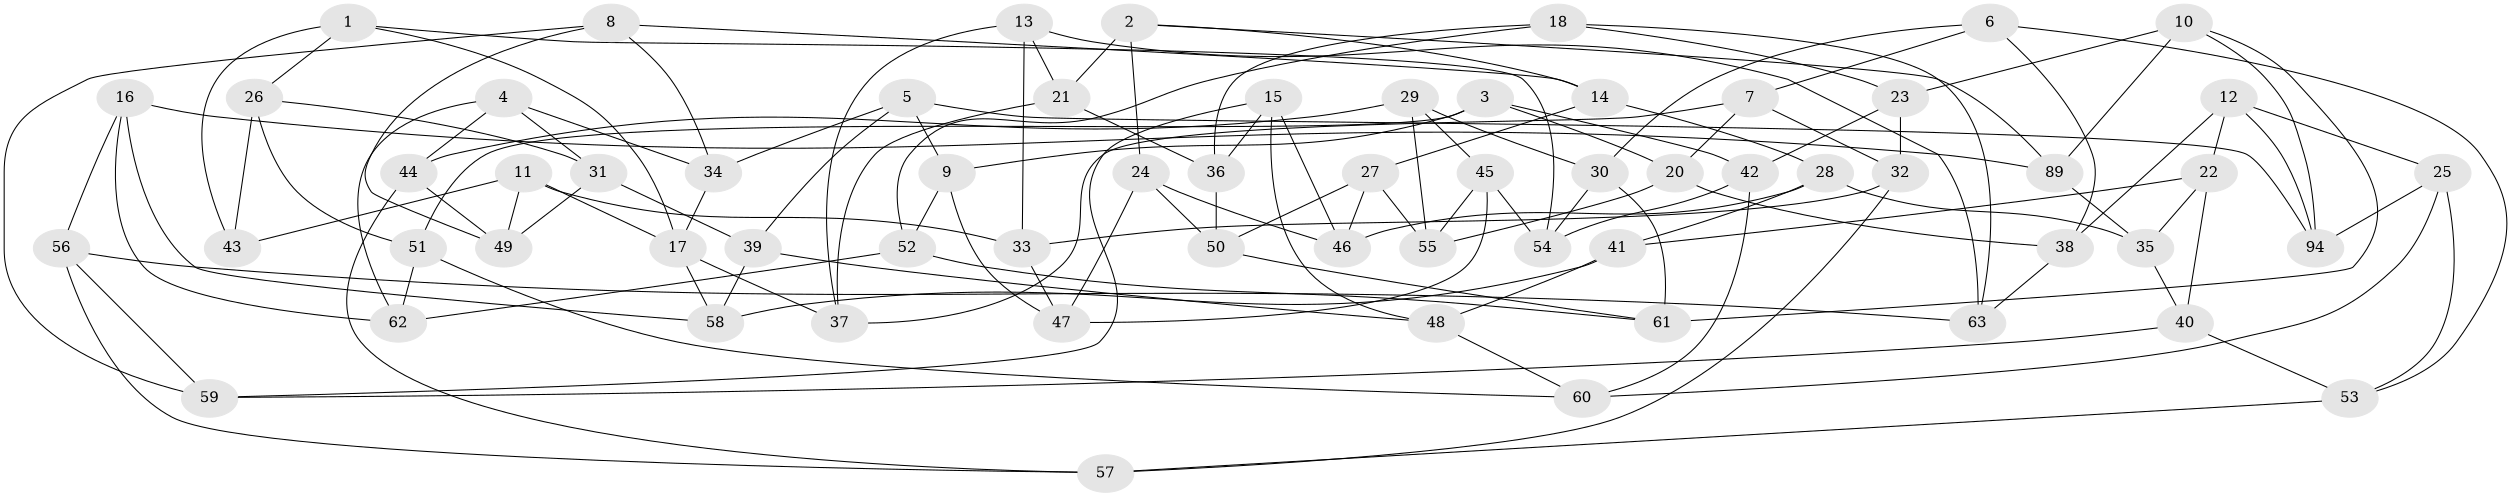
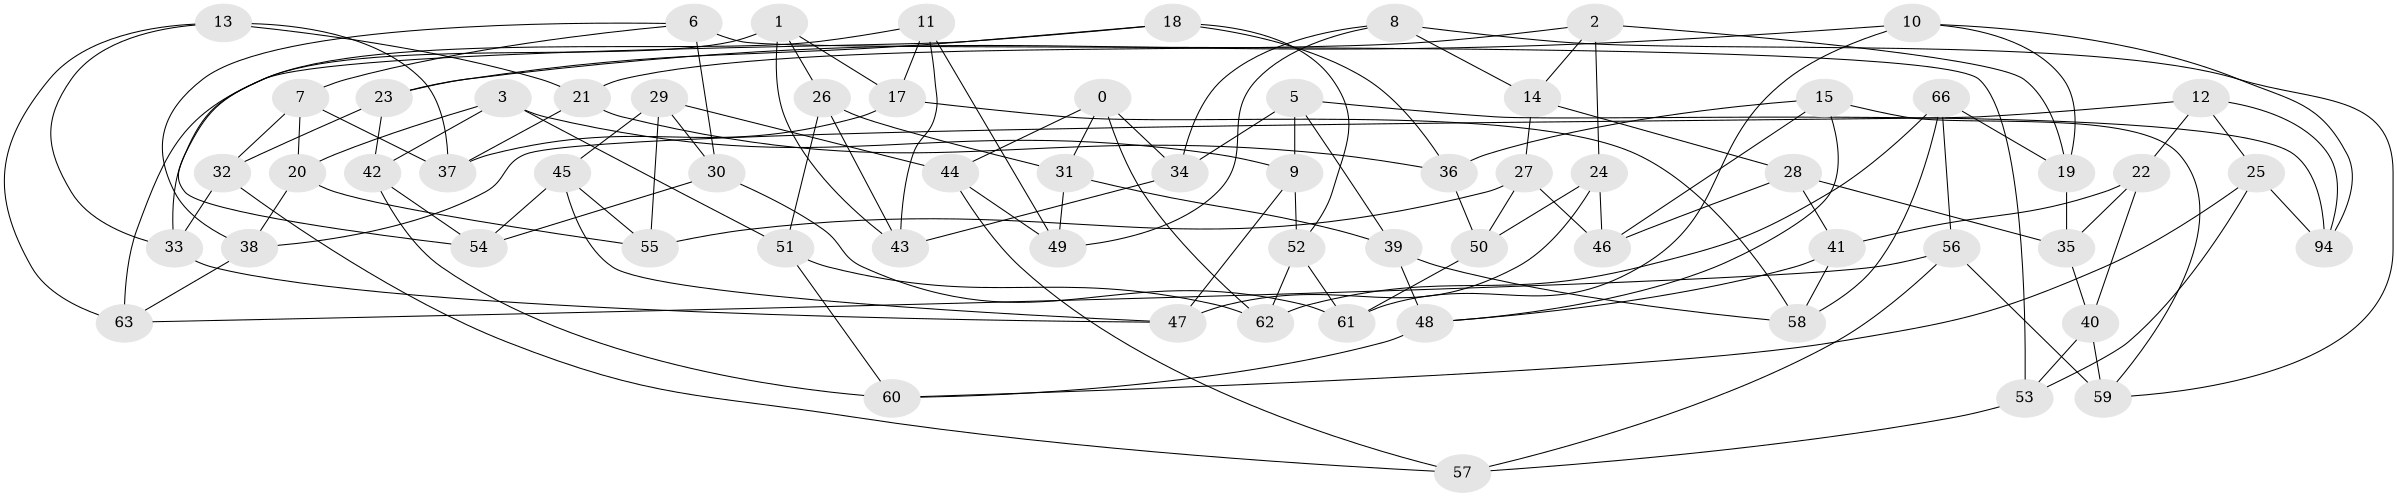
node "16": label "16" -> "66"
node "4": label "4" -> "0"
node "89": label "89" -> "19"
edge "34" -- "17": now "34" -- "43"
